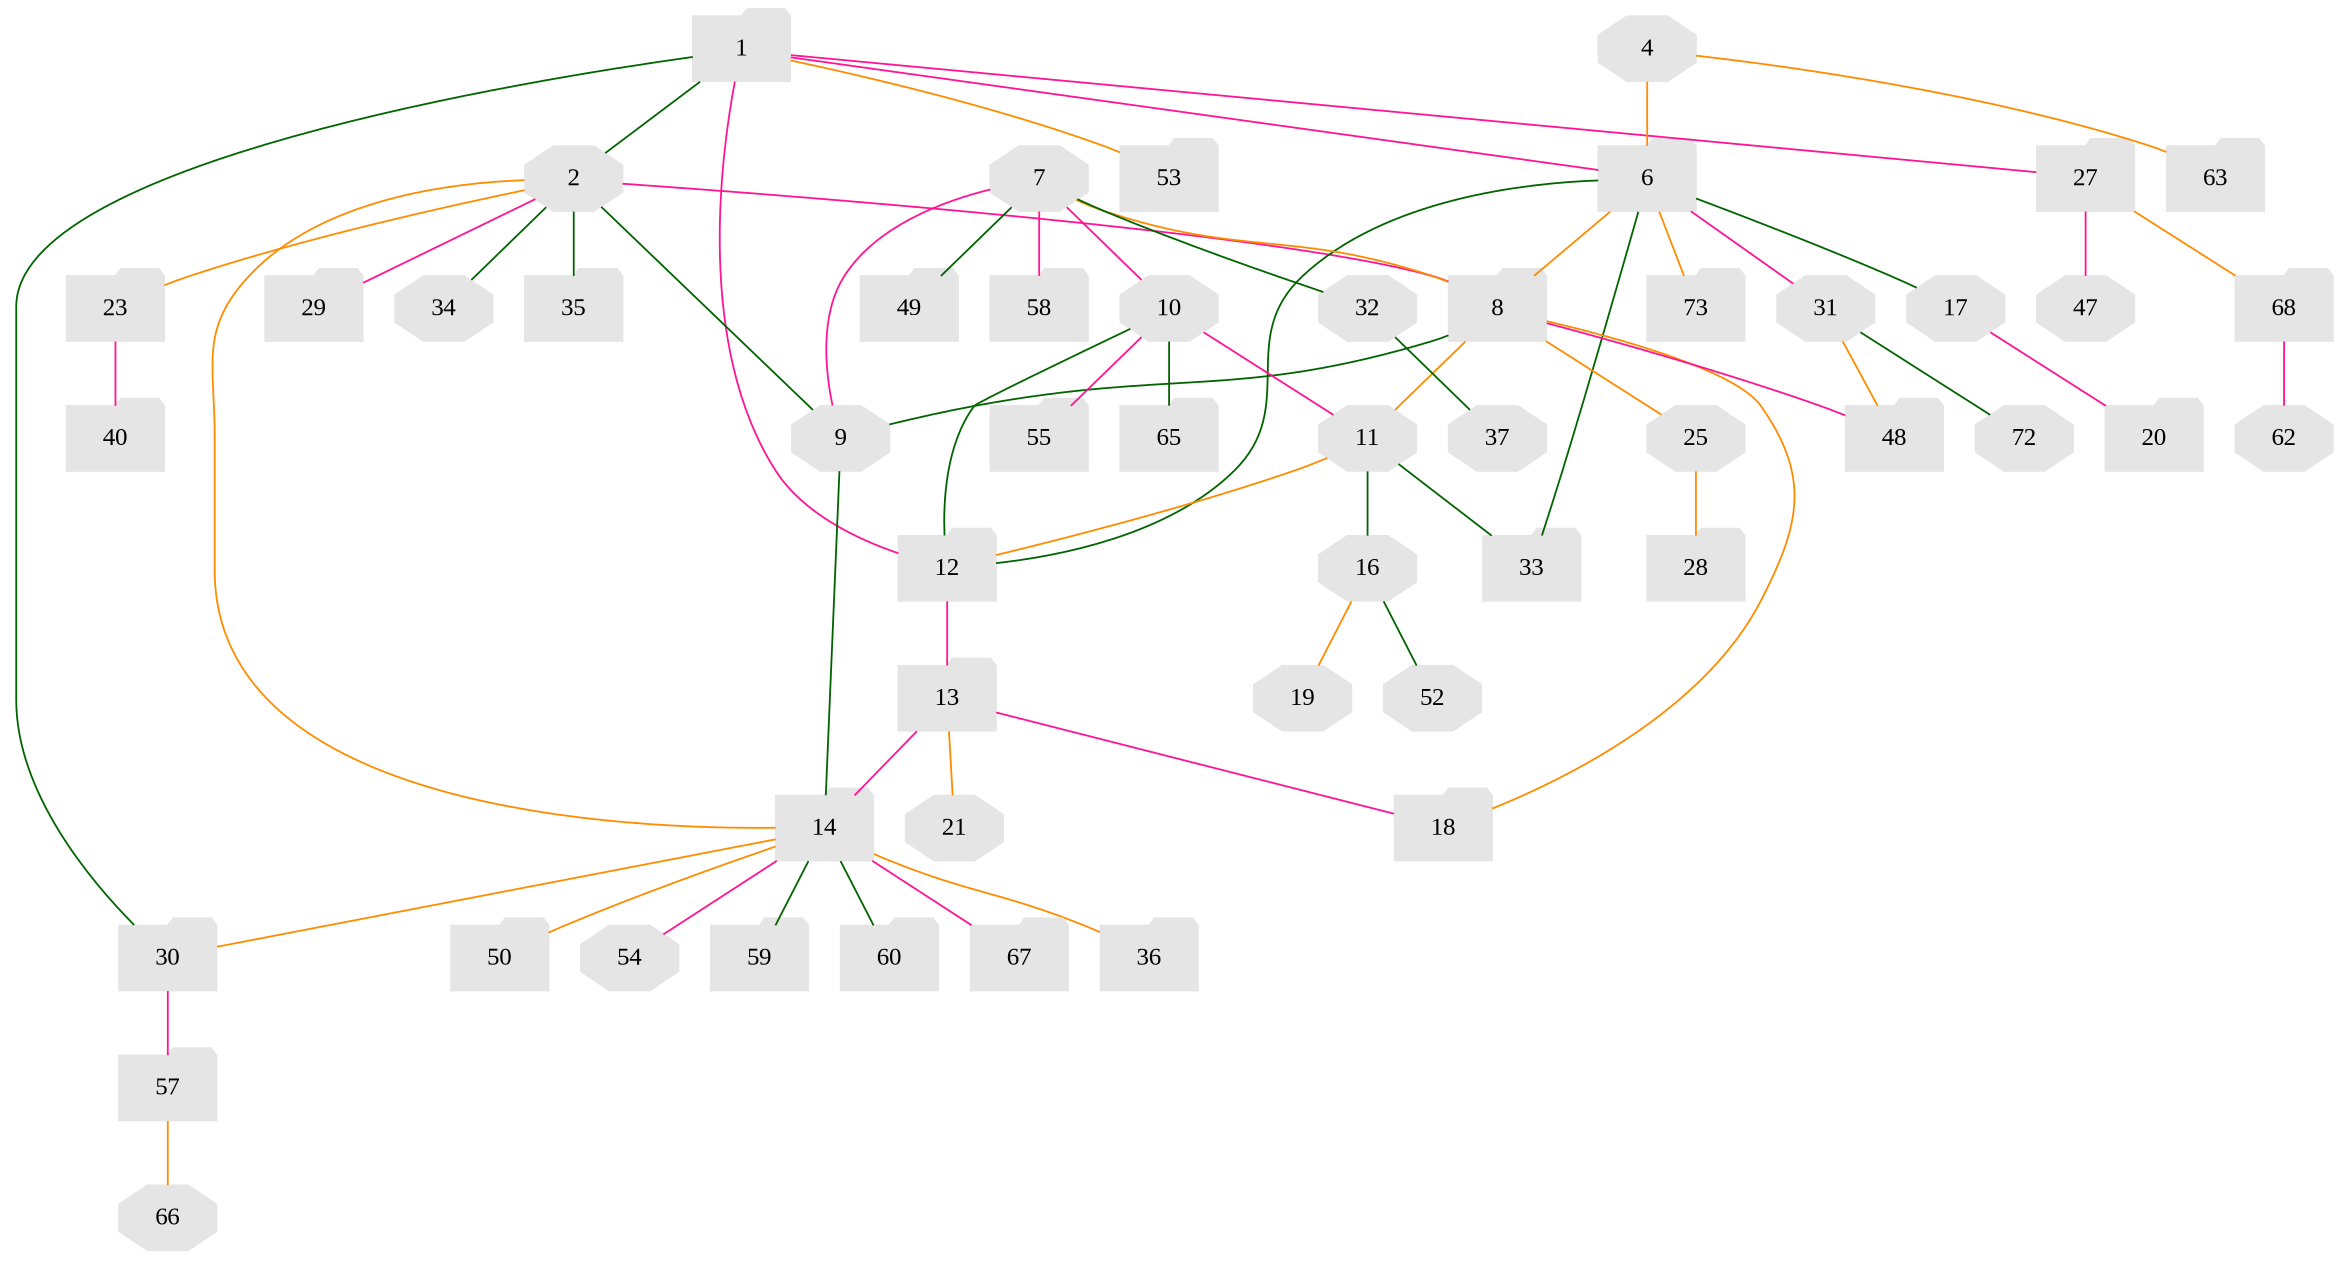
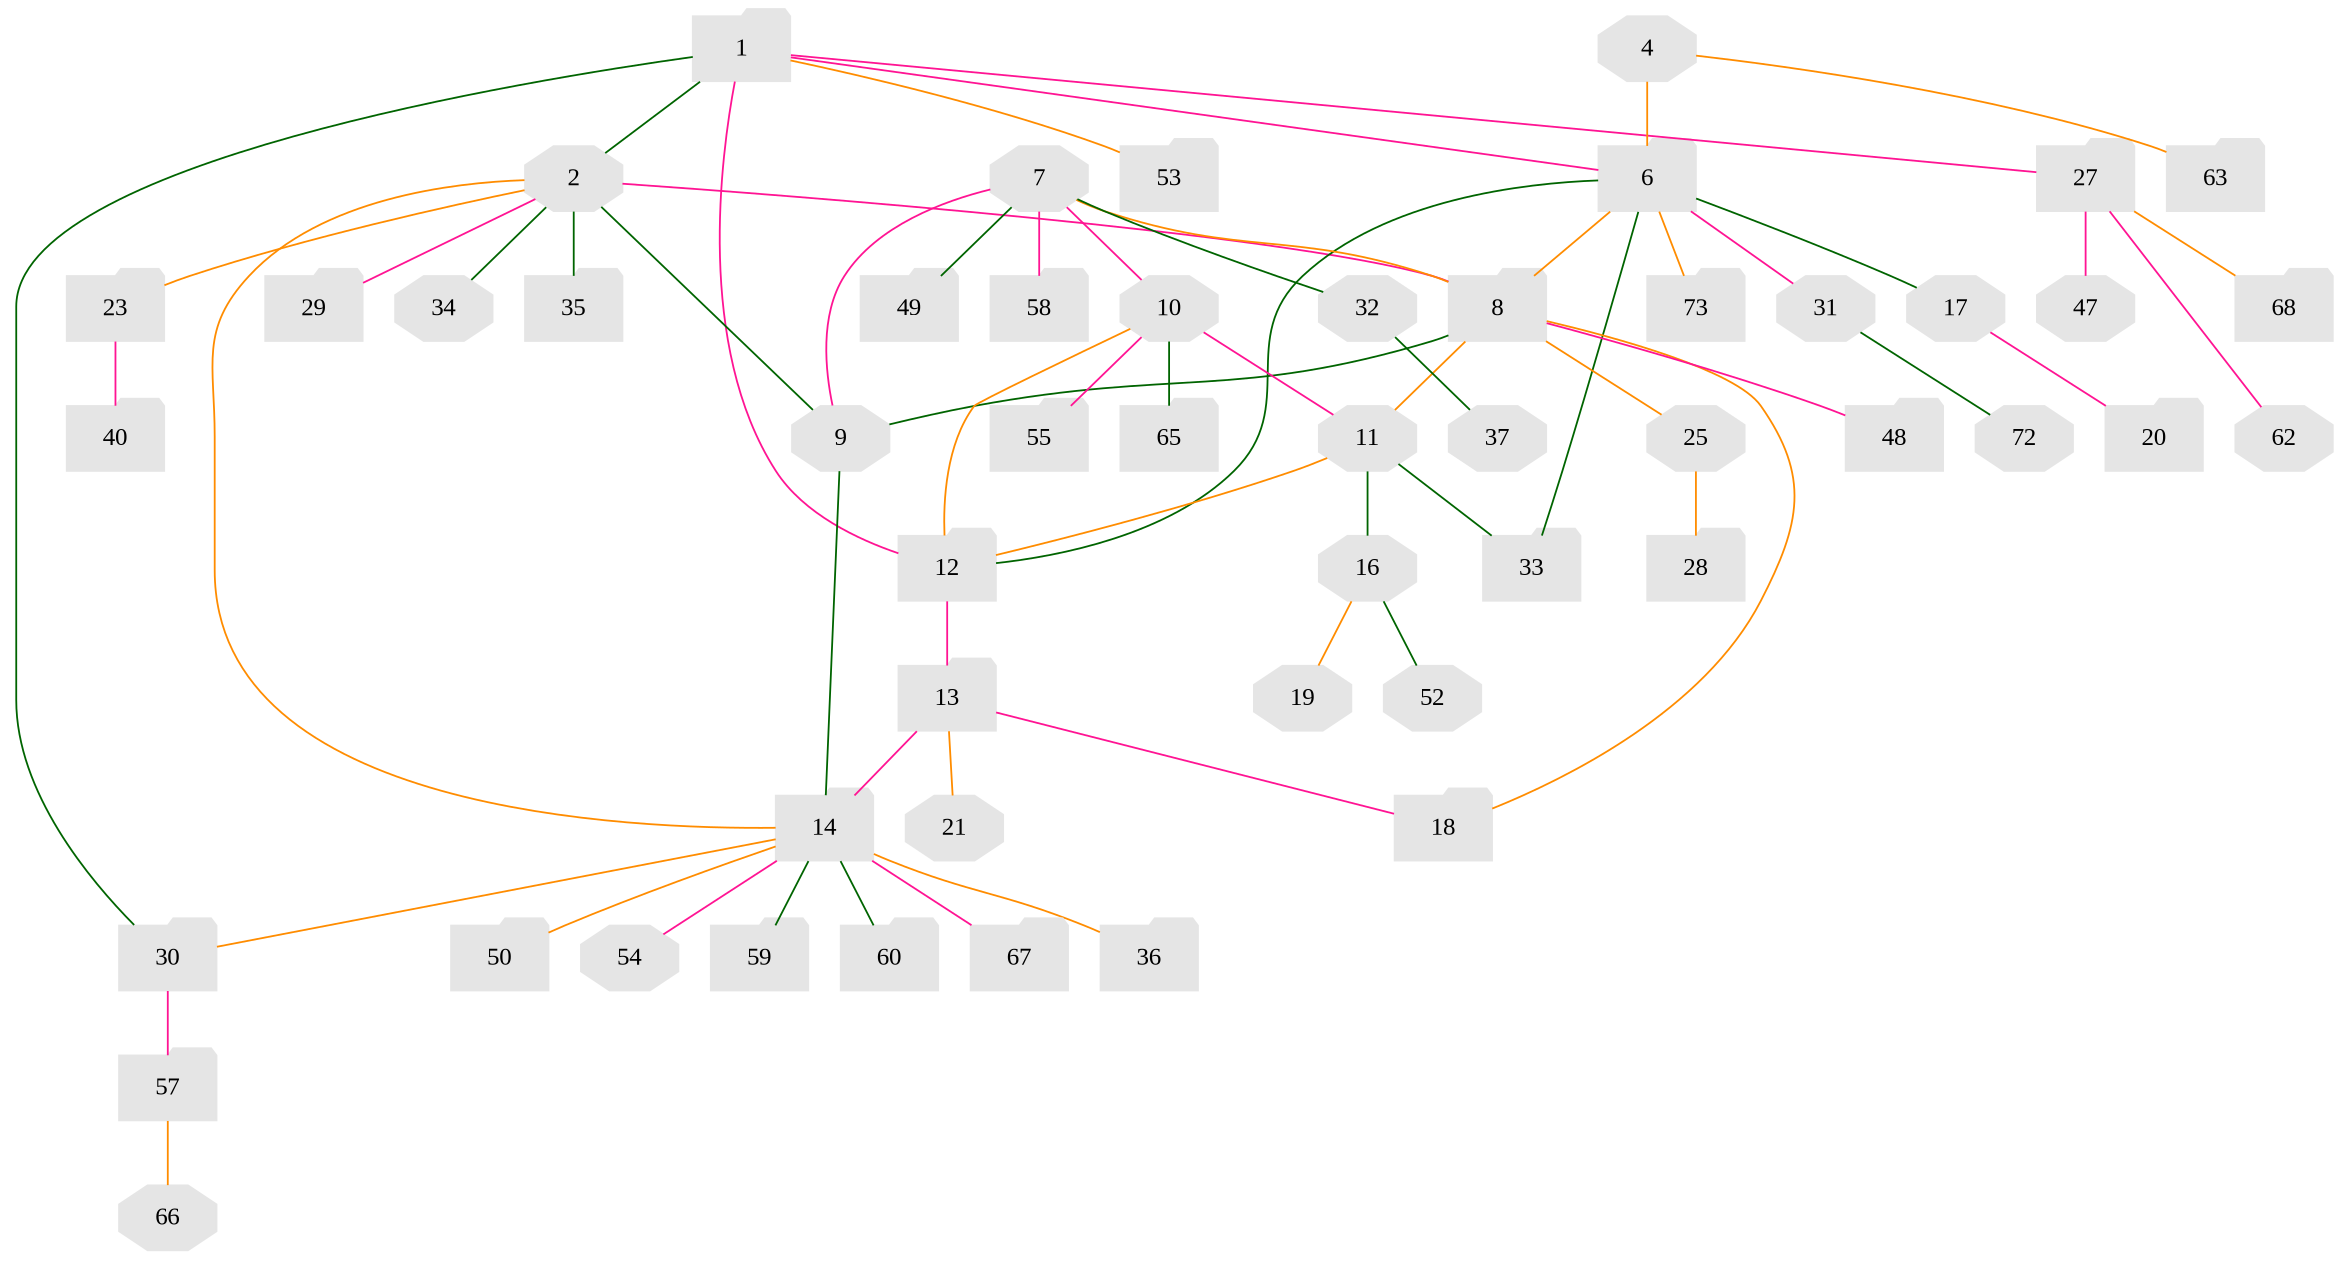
edge "31" -- "48": removed
edge "68" -- "62": now "27" -- "62"
edge "10" -- "12": color darkgreen -> darkorange
